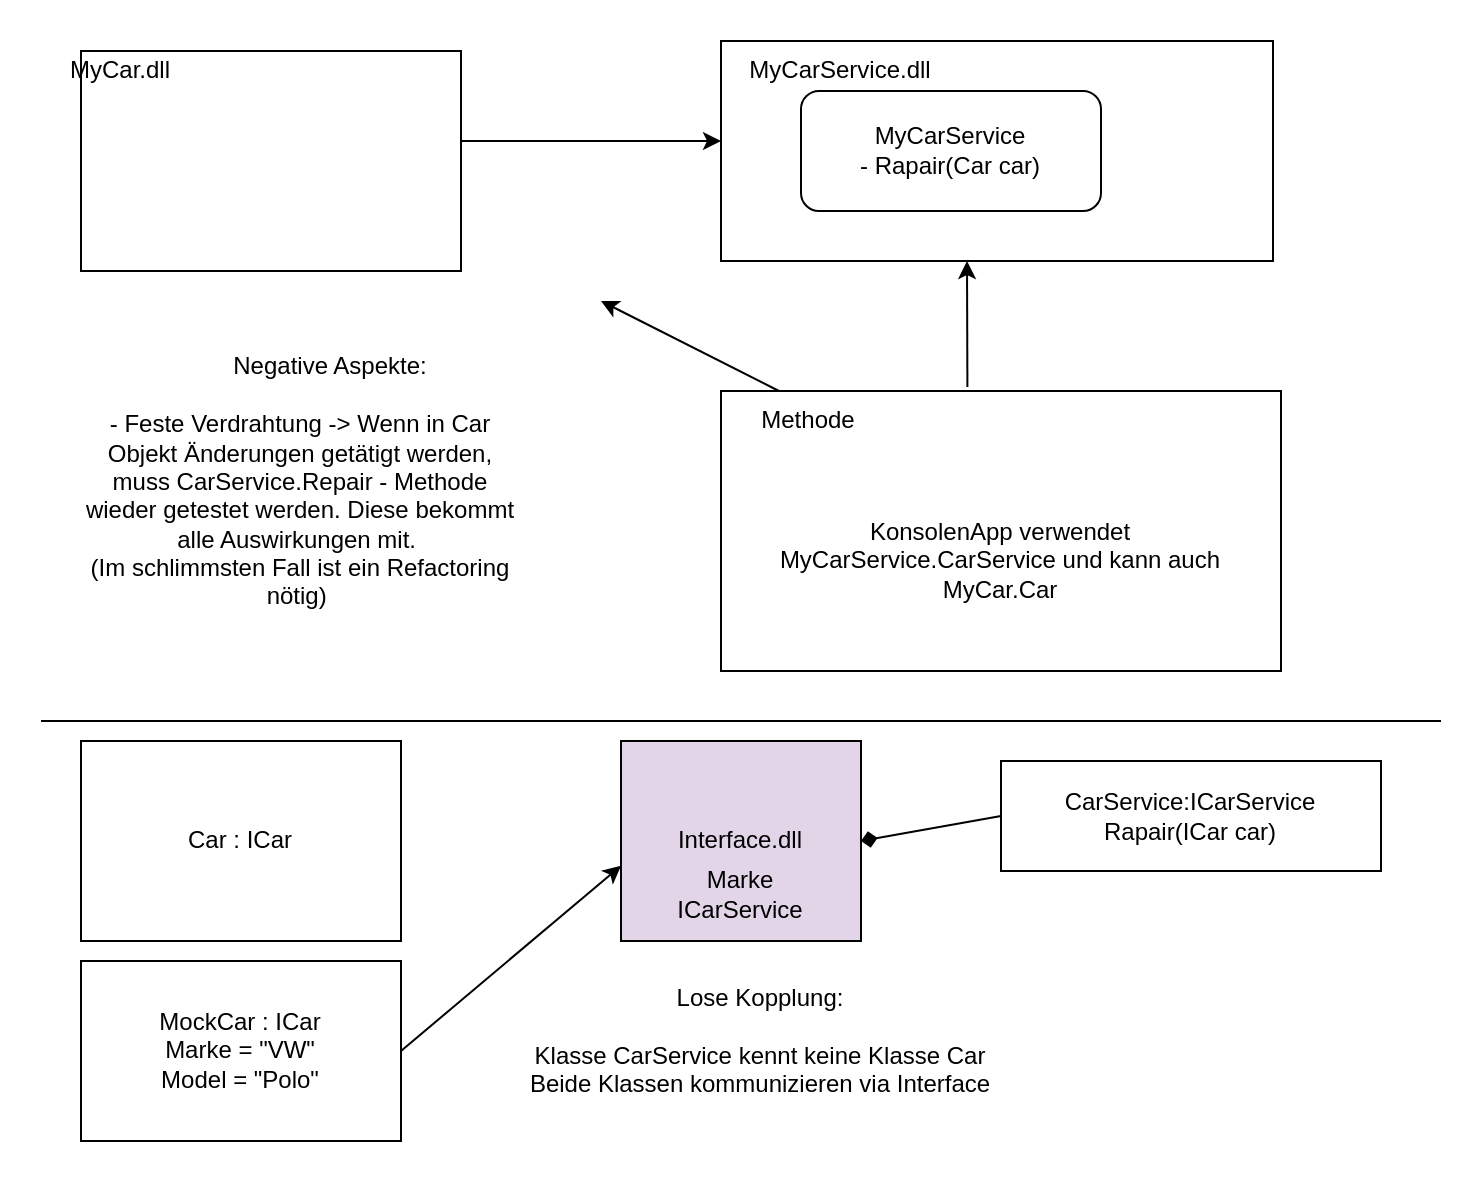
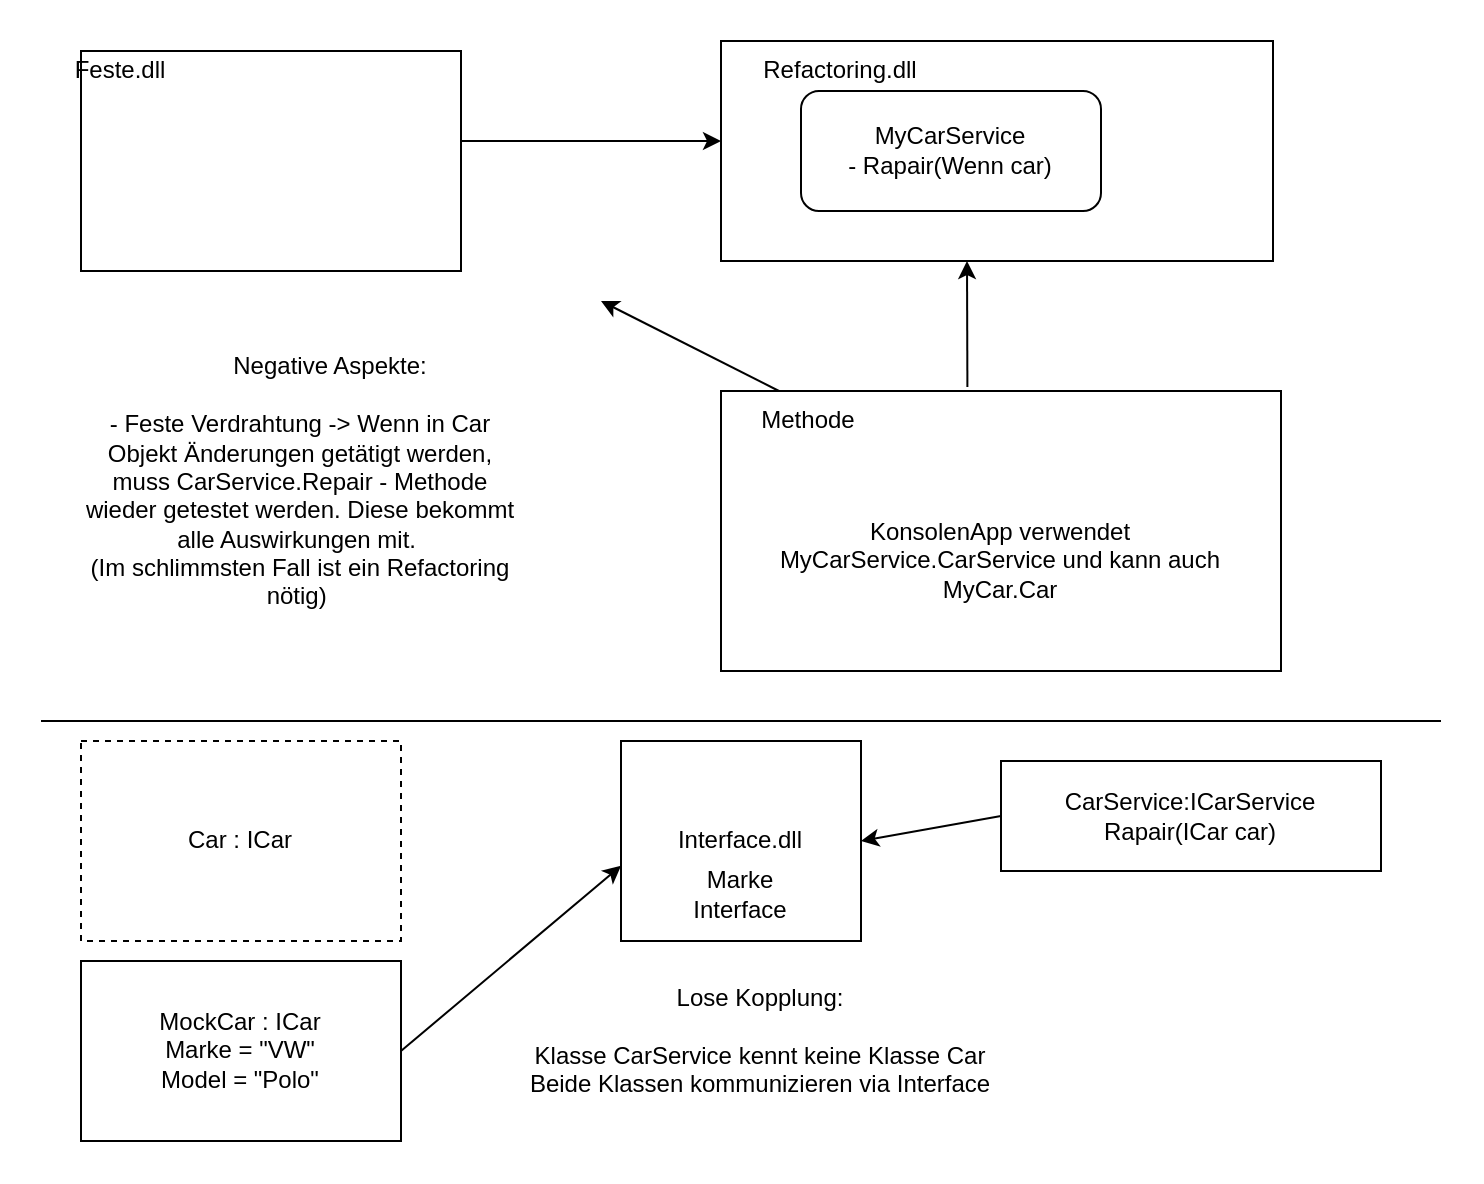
node "MyCar.dll": label "MyCar.dll" -> "Feste.dll"
node "MyCarService.dll": label "MyCarService.dll" -> "Refactoring.dll"
node "MyCarService - Rapair(Car car)": label "MyCarService - Rapair(Car car)" -> "MyCarService - Rapair(Wenn car)"
edge "CarService:ICarService Rapair(ICar car)" -> "Interface.dll": arrowhead diamond -> classic
node "Car : ICar": style solid -> dashed
node "Interface.dll": fillcolor #e1d5e7 -> #ffffff
node "ICarService": label "ICarService" -> "Interface"
